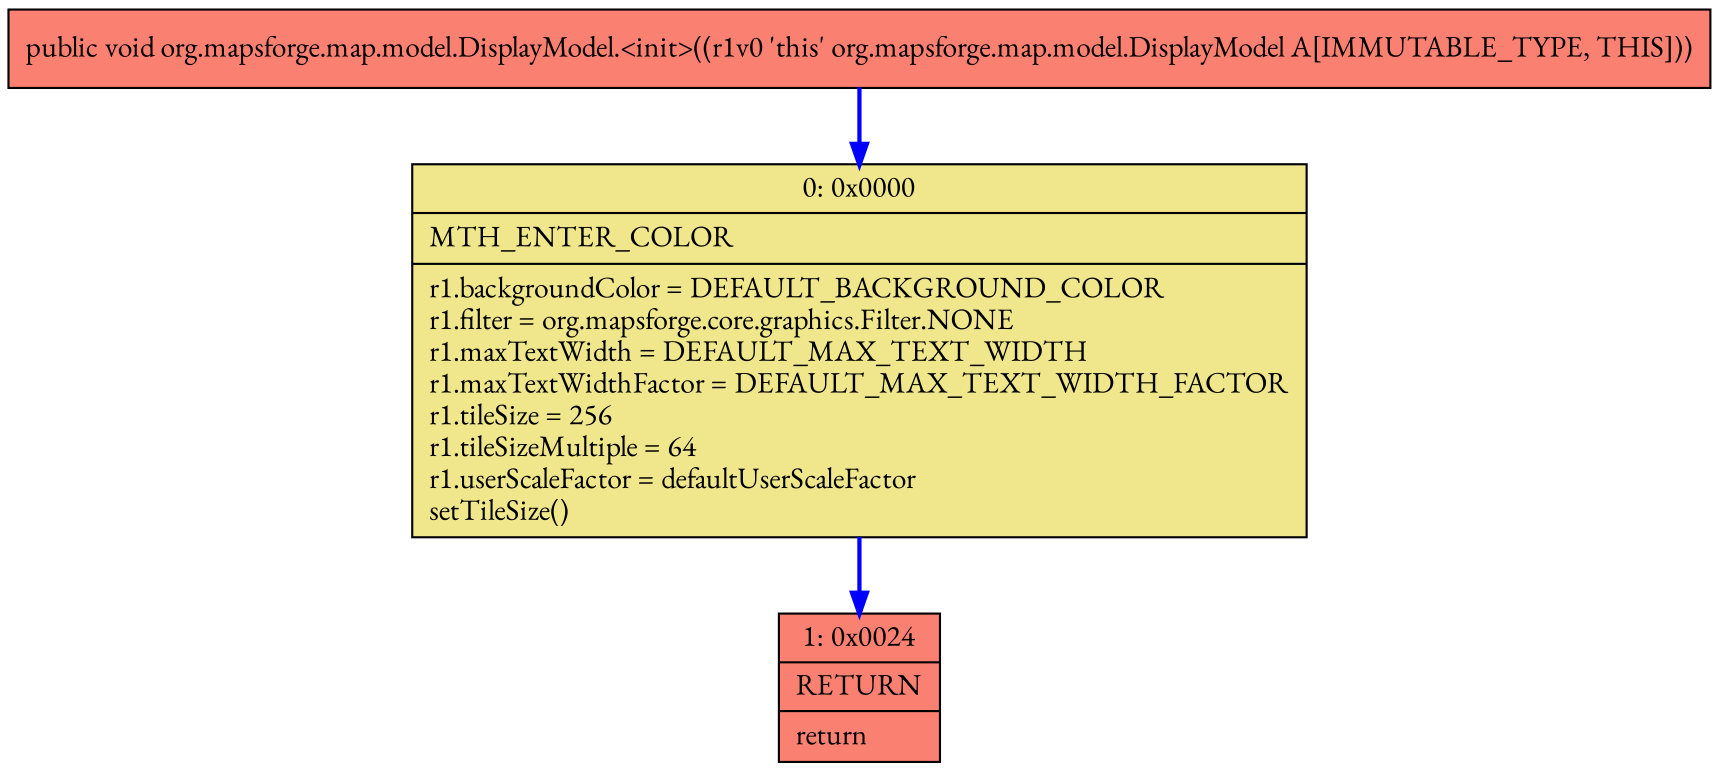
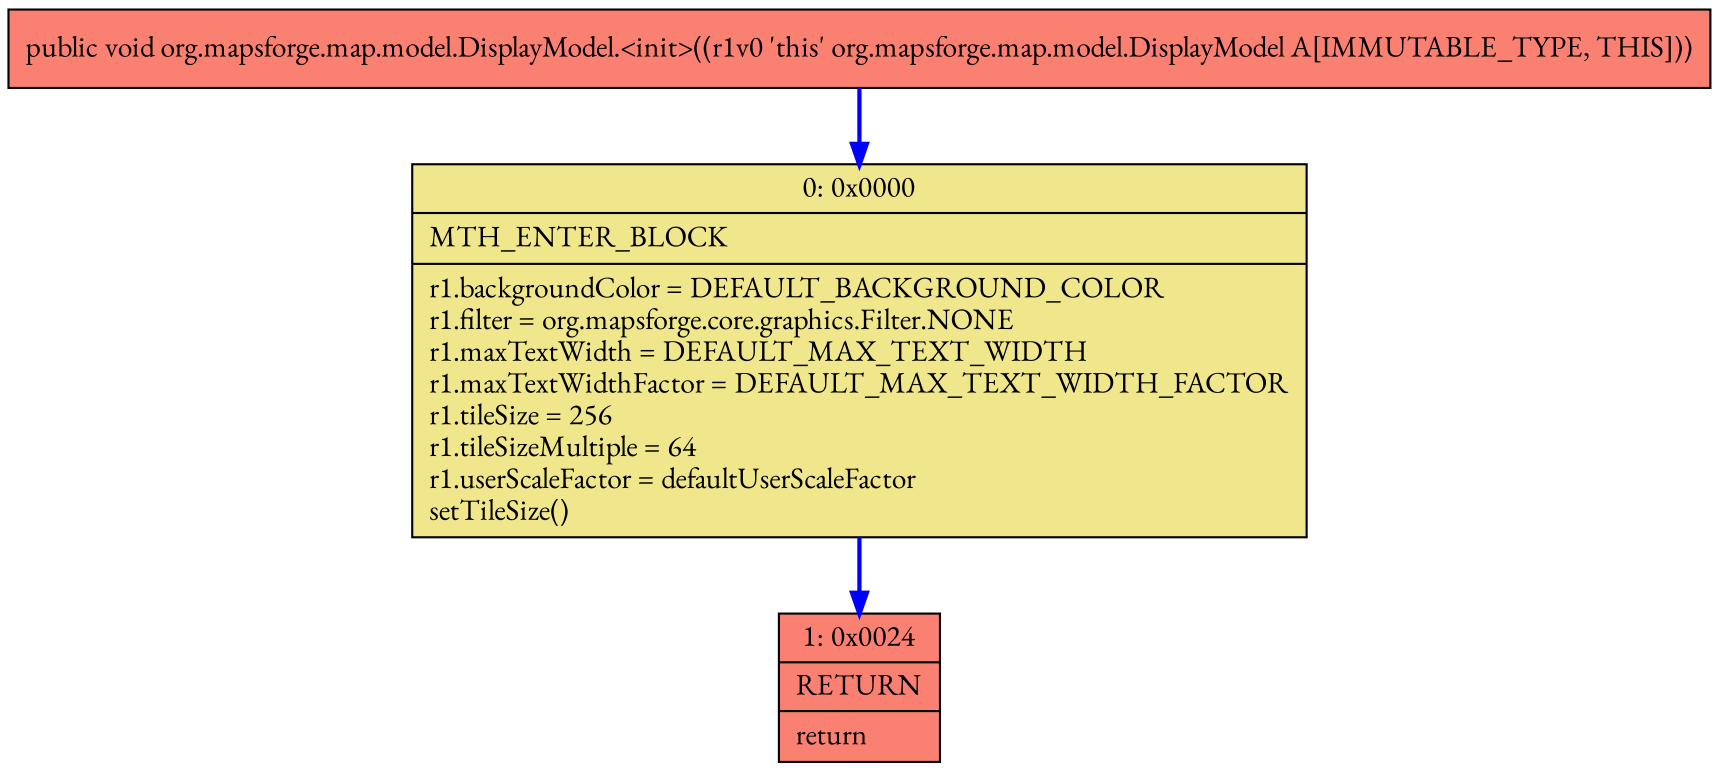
node "0: 0x0000": text "MTH_ENTER_COLOR" -> "MTH_ENTER_BLOCK"
